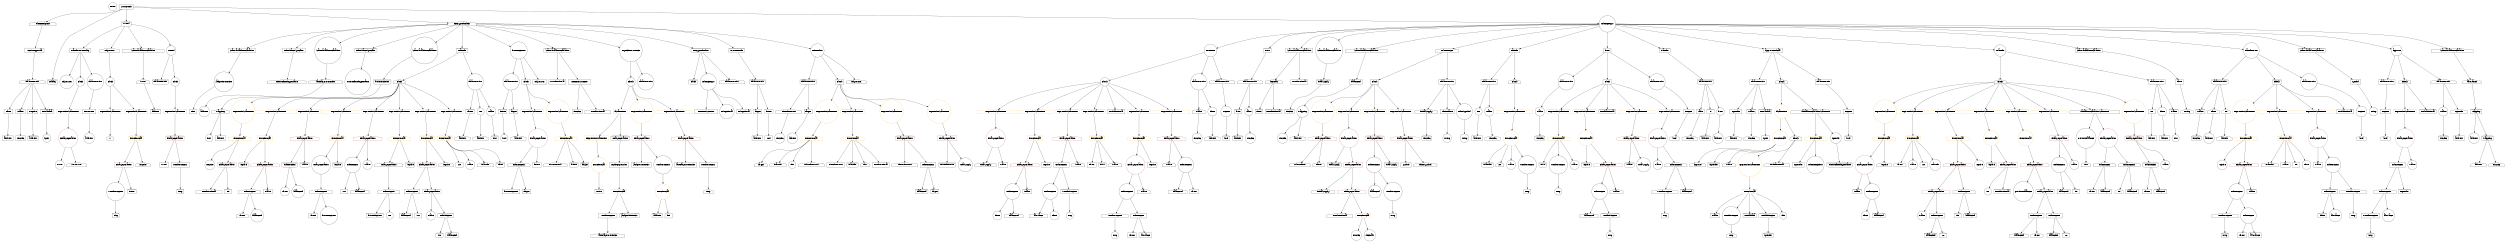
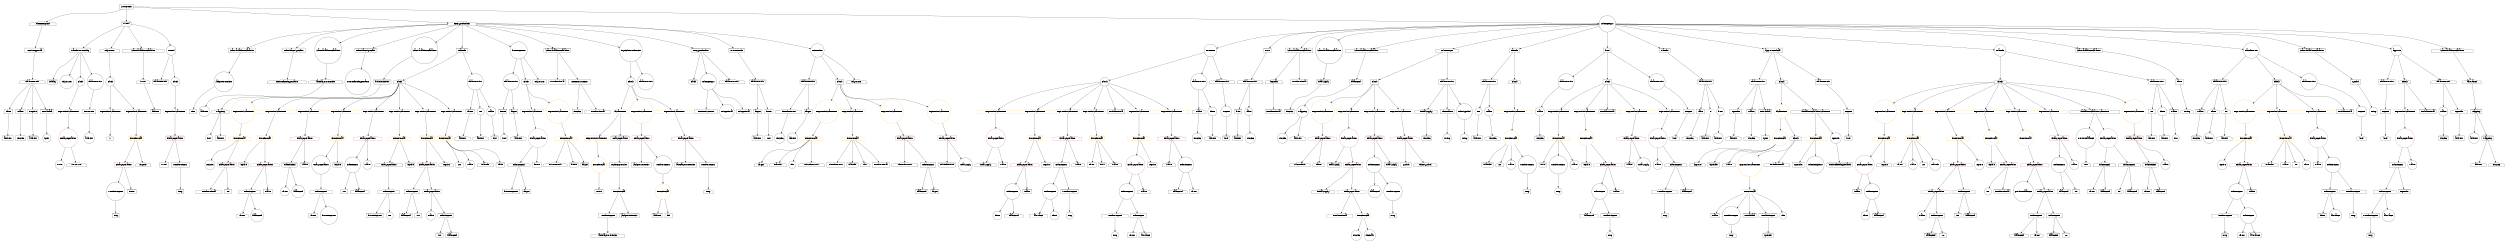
node "Enter": removed
edge "SourceUnit" -> "solidity": now "transferOwnership" -> "solidity"
node "buyTicket_re_ent30": label "buyTicket_re_ent30" -> "buyTicket_re_burn30"
node "uint8": removed
node "to": color black -> orange
